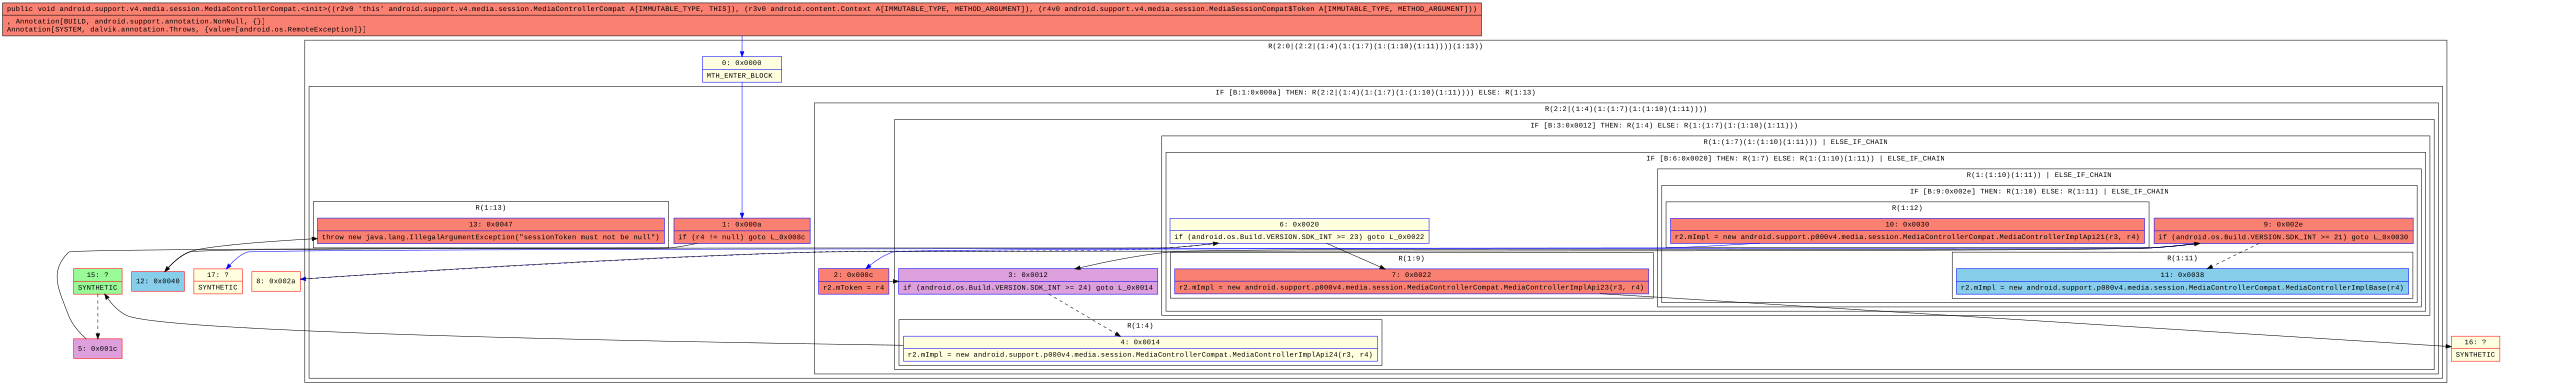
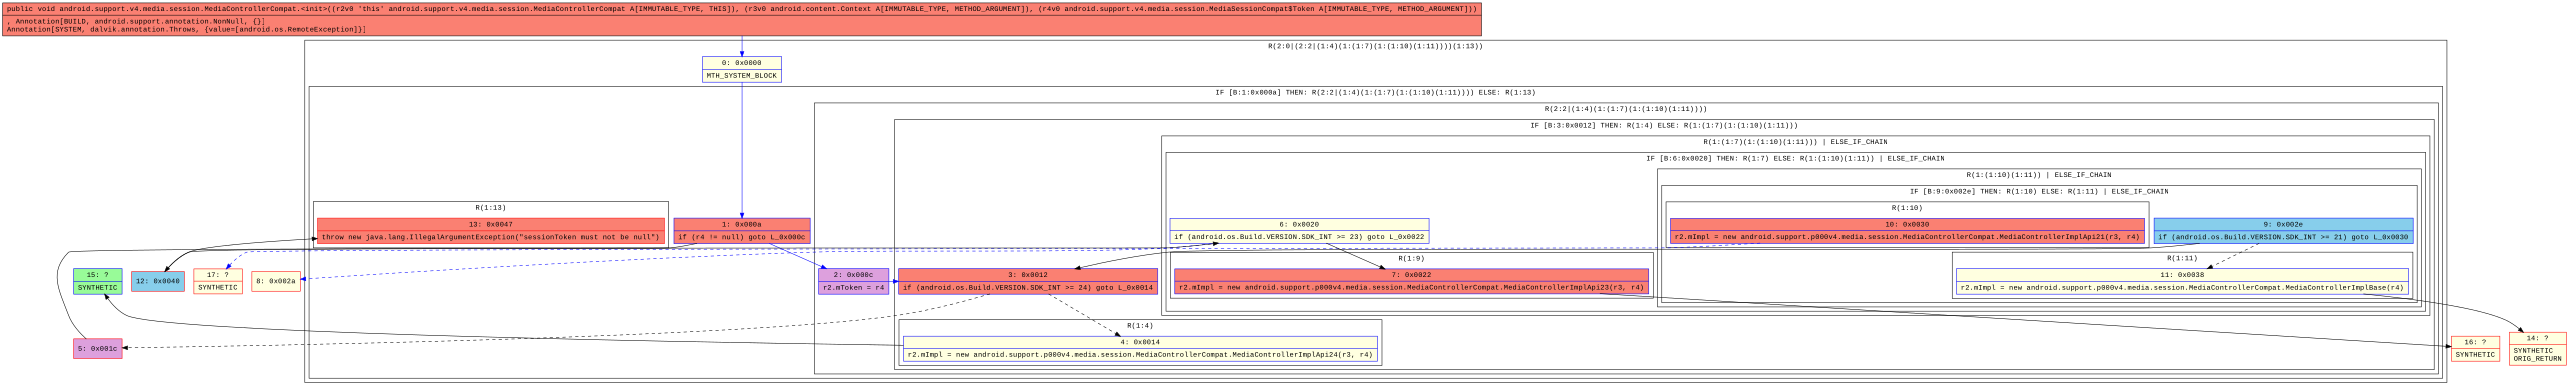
node "0: 0x0000": text "MTH_ENTER_BLOCK" -> "MTH_SYSTEM_BLOCK"
cluster "R(1:12)": label "R(1:12)" -> "R(1:10)"
node "13: 0x0047": color blue -> red
node "9: 0x002e": fillcolor salmon -> skyblue
node "1: 0x000a": text "if (r4 != null) goto L_0x008c" -> "if (r4 != null) goto L_0x000c"
edge "9: 0x002e" -> "2: 0x000c": now "1: 0x000a" -> "2: 0x000c"
edge "10: 0x0030" -> "17: ?": style solid -> dashed
edge "8: 0x002a" -> "9: 0x002e": removed
node "15: ?": color red -> blue
node "2: 0x000c": fillcolor salmon -> plum
edge "2: 0x000c" -> "3: 0x0012": color black -> blue
node "3: 0x0012": fillcolor plum -> salmon
node "11: 0x0038": fillcolor skyblue -> lightyellow
edge "15: ?" -> "5: 0x001c": now "3: 0x0012" -> "5: 0x001c"
node "14: ?": added
